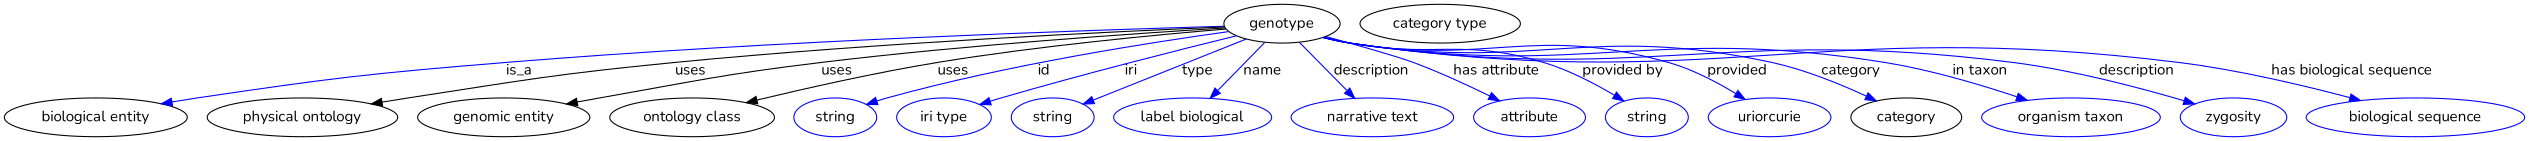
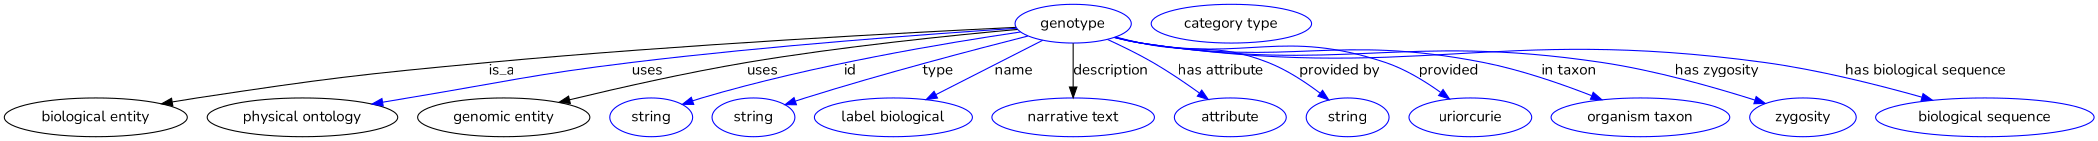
node "genotype": color black -> blue
node "category type": color black -> blue
edge "genotype" -> "biological entity": color blue -> black
edge "genotype" -> "physical ontology": color black -> blue
edge "genotype" -> "narrative text": color blue -> black
edge "genotype" -> "zygosity": label "description" -> "has zygosity"
node "ontology class": removed
node "iri type": removed
node "category": removed
